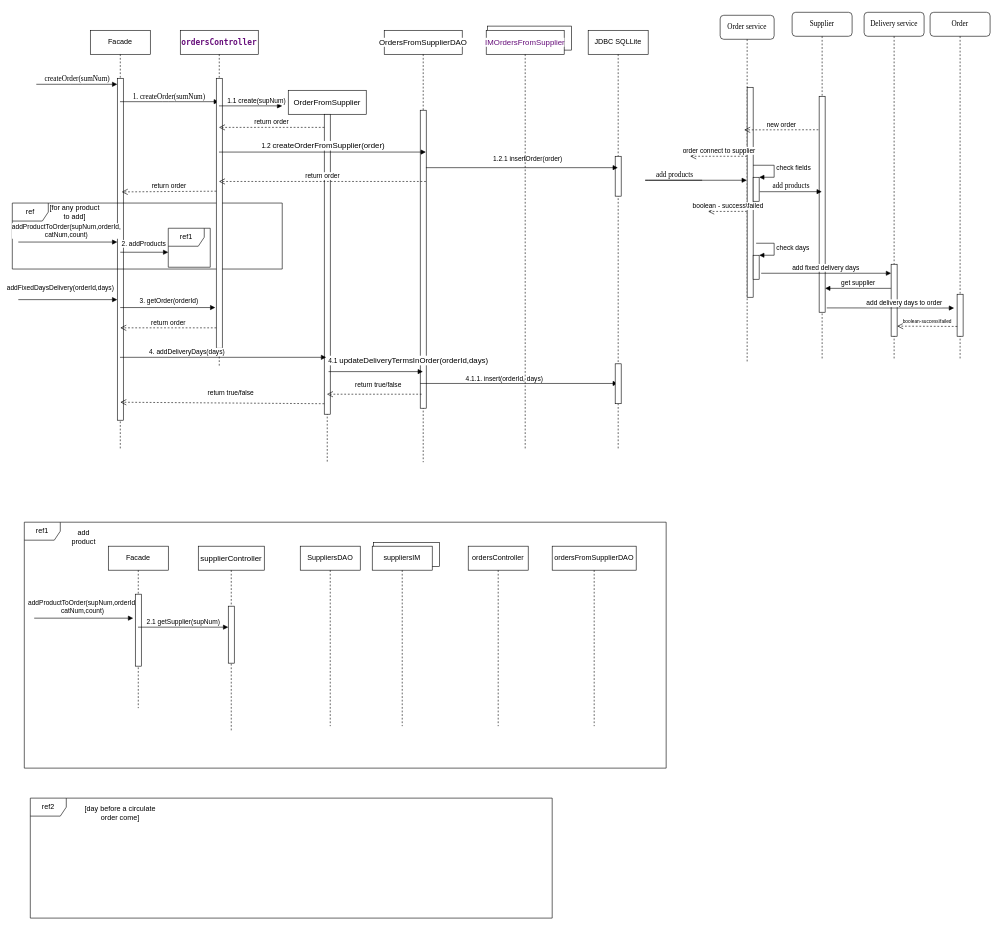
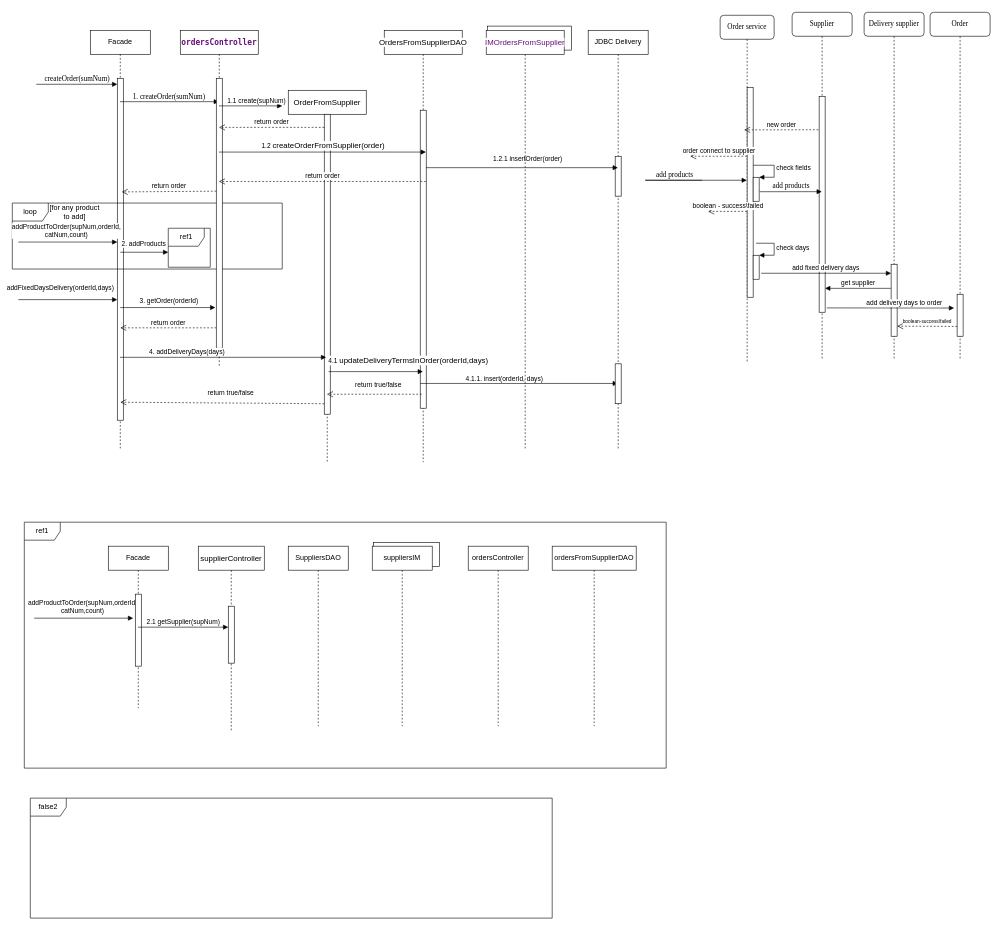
node "Delivery service": label "Delivery service" -> "Delivery supplier"
node "JDBC SQLLite": label "JDBC SQLLite" -> "JDBC Delivery"
node "ref": label "ref" -> "loop"
node "add product": removed
node "SuppliersDAO": moved (330, 636) -> (318, 636)
node "ref2": label "ref2" -> "false2"
node "[day before a circulate order come]": removed
